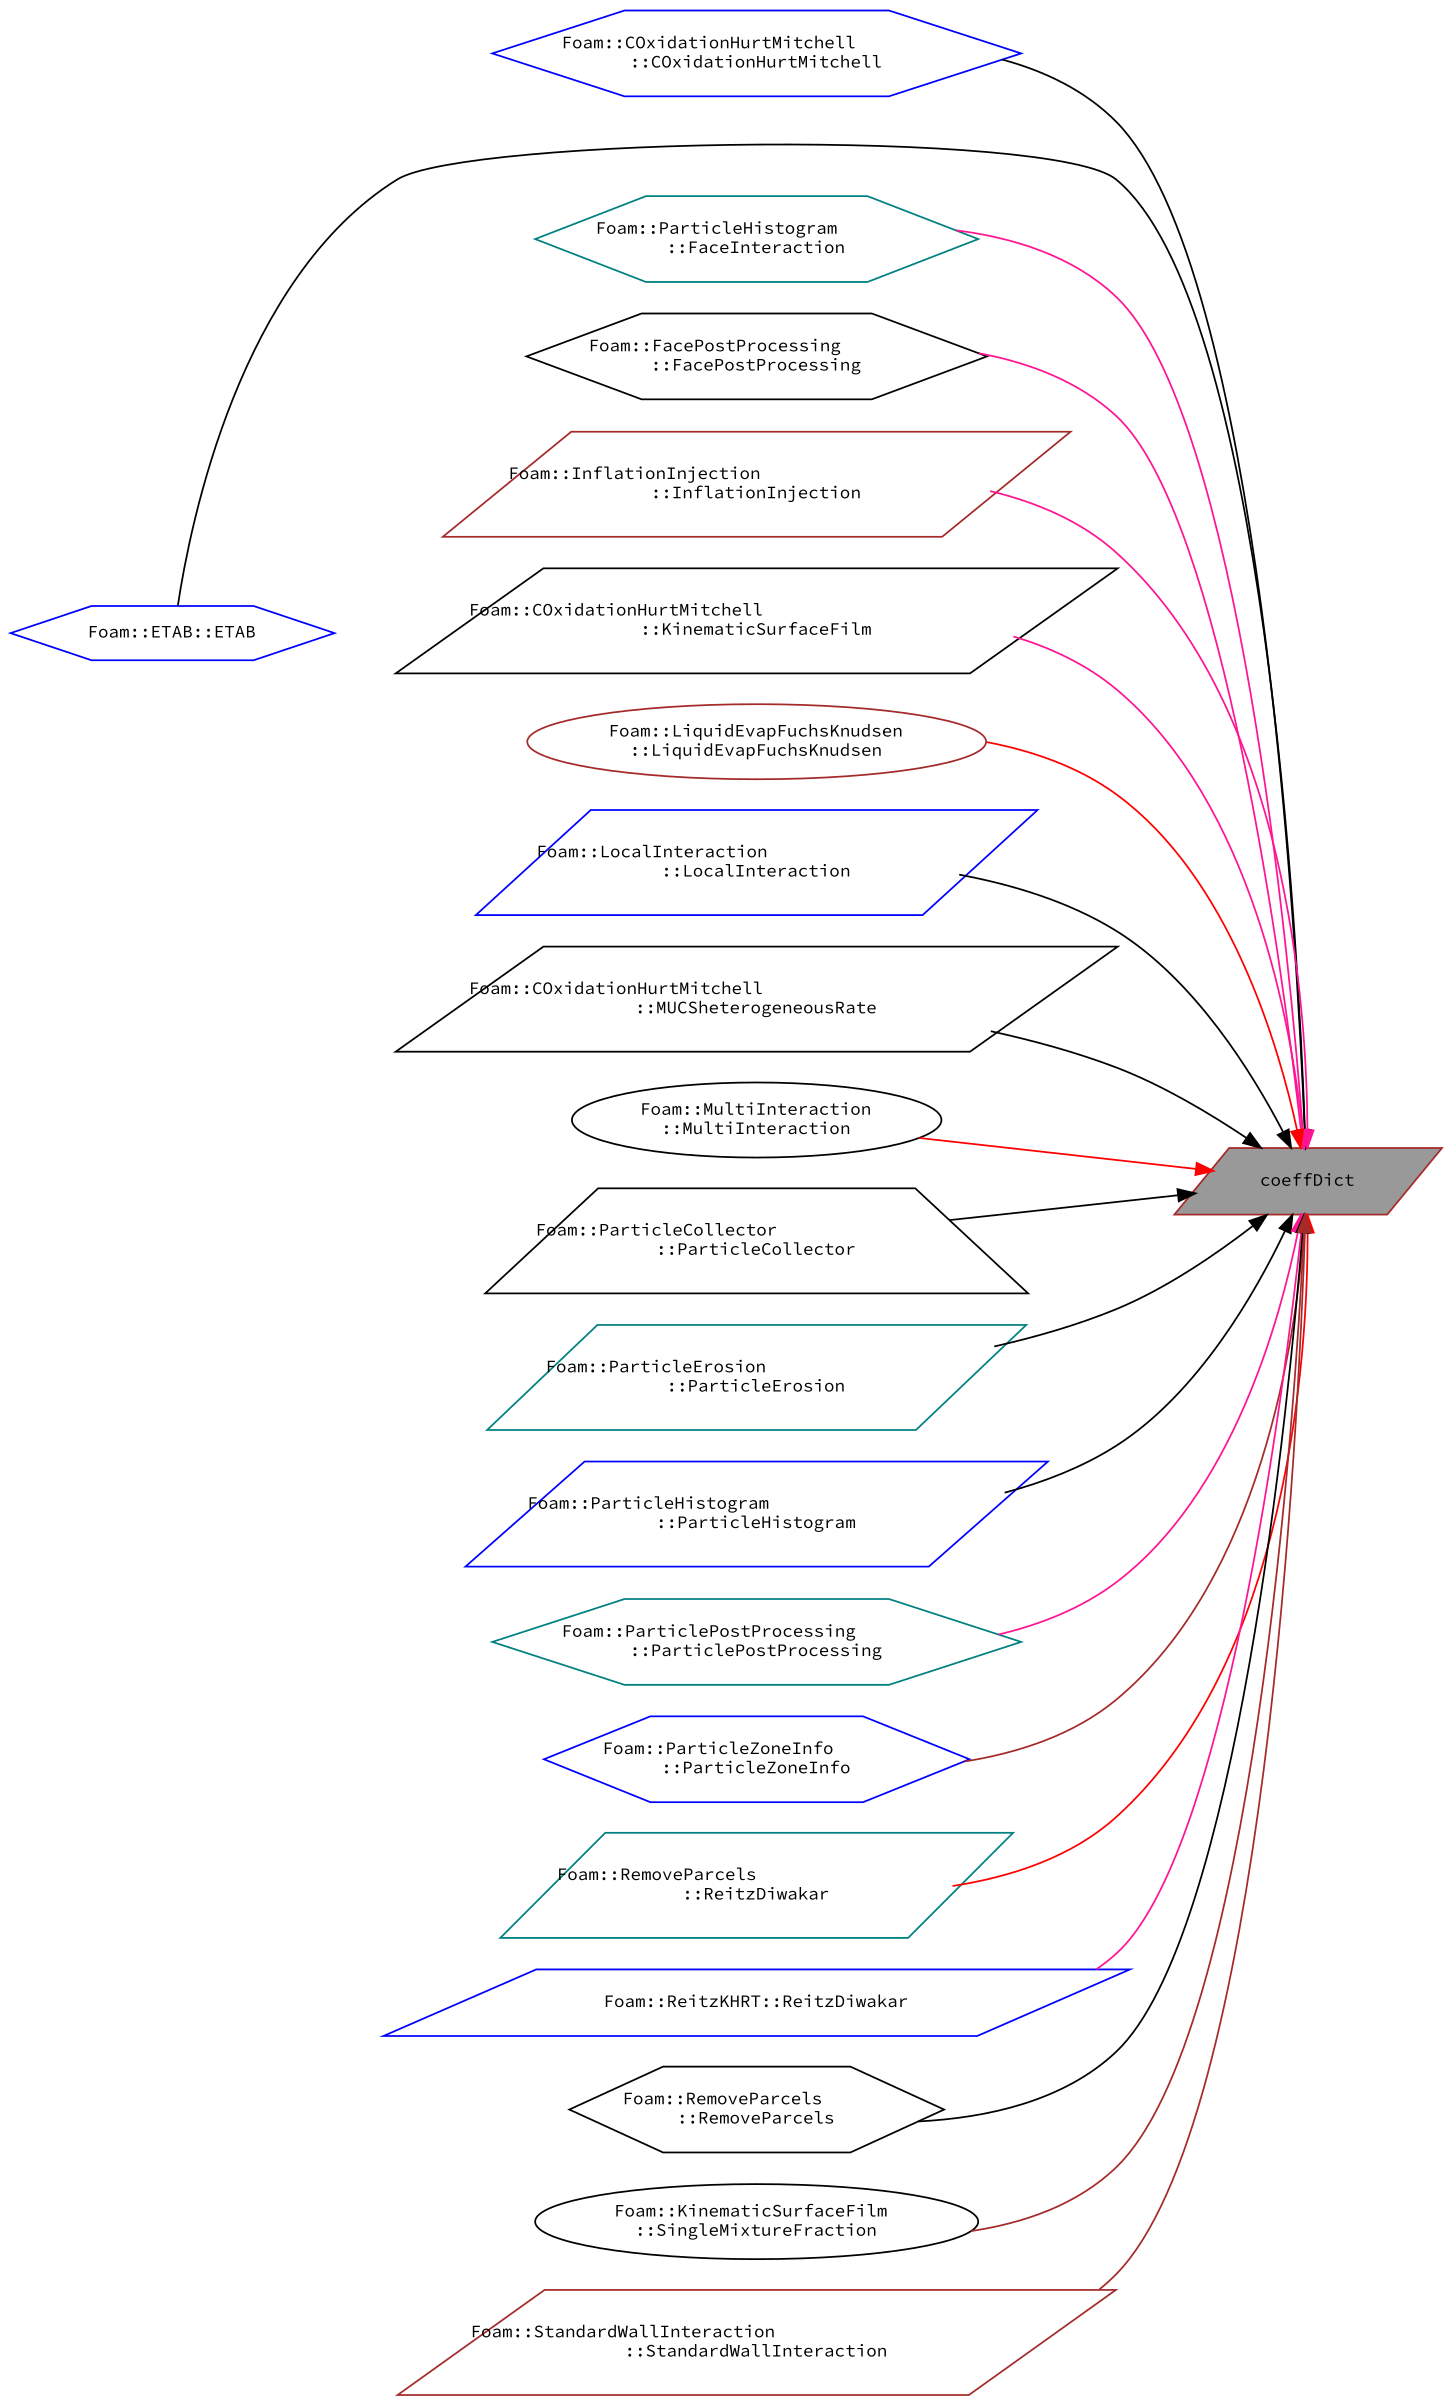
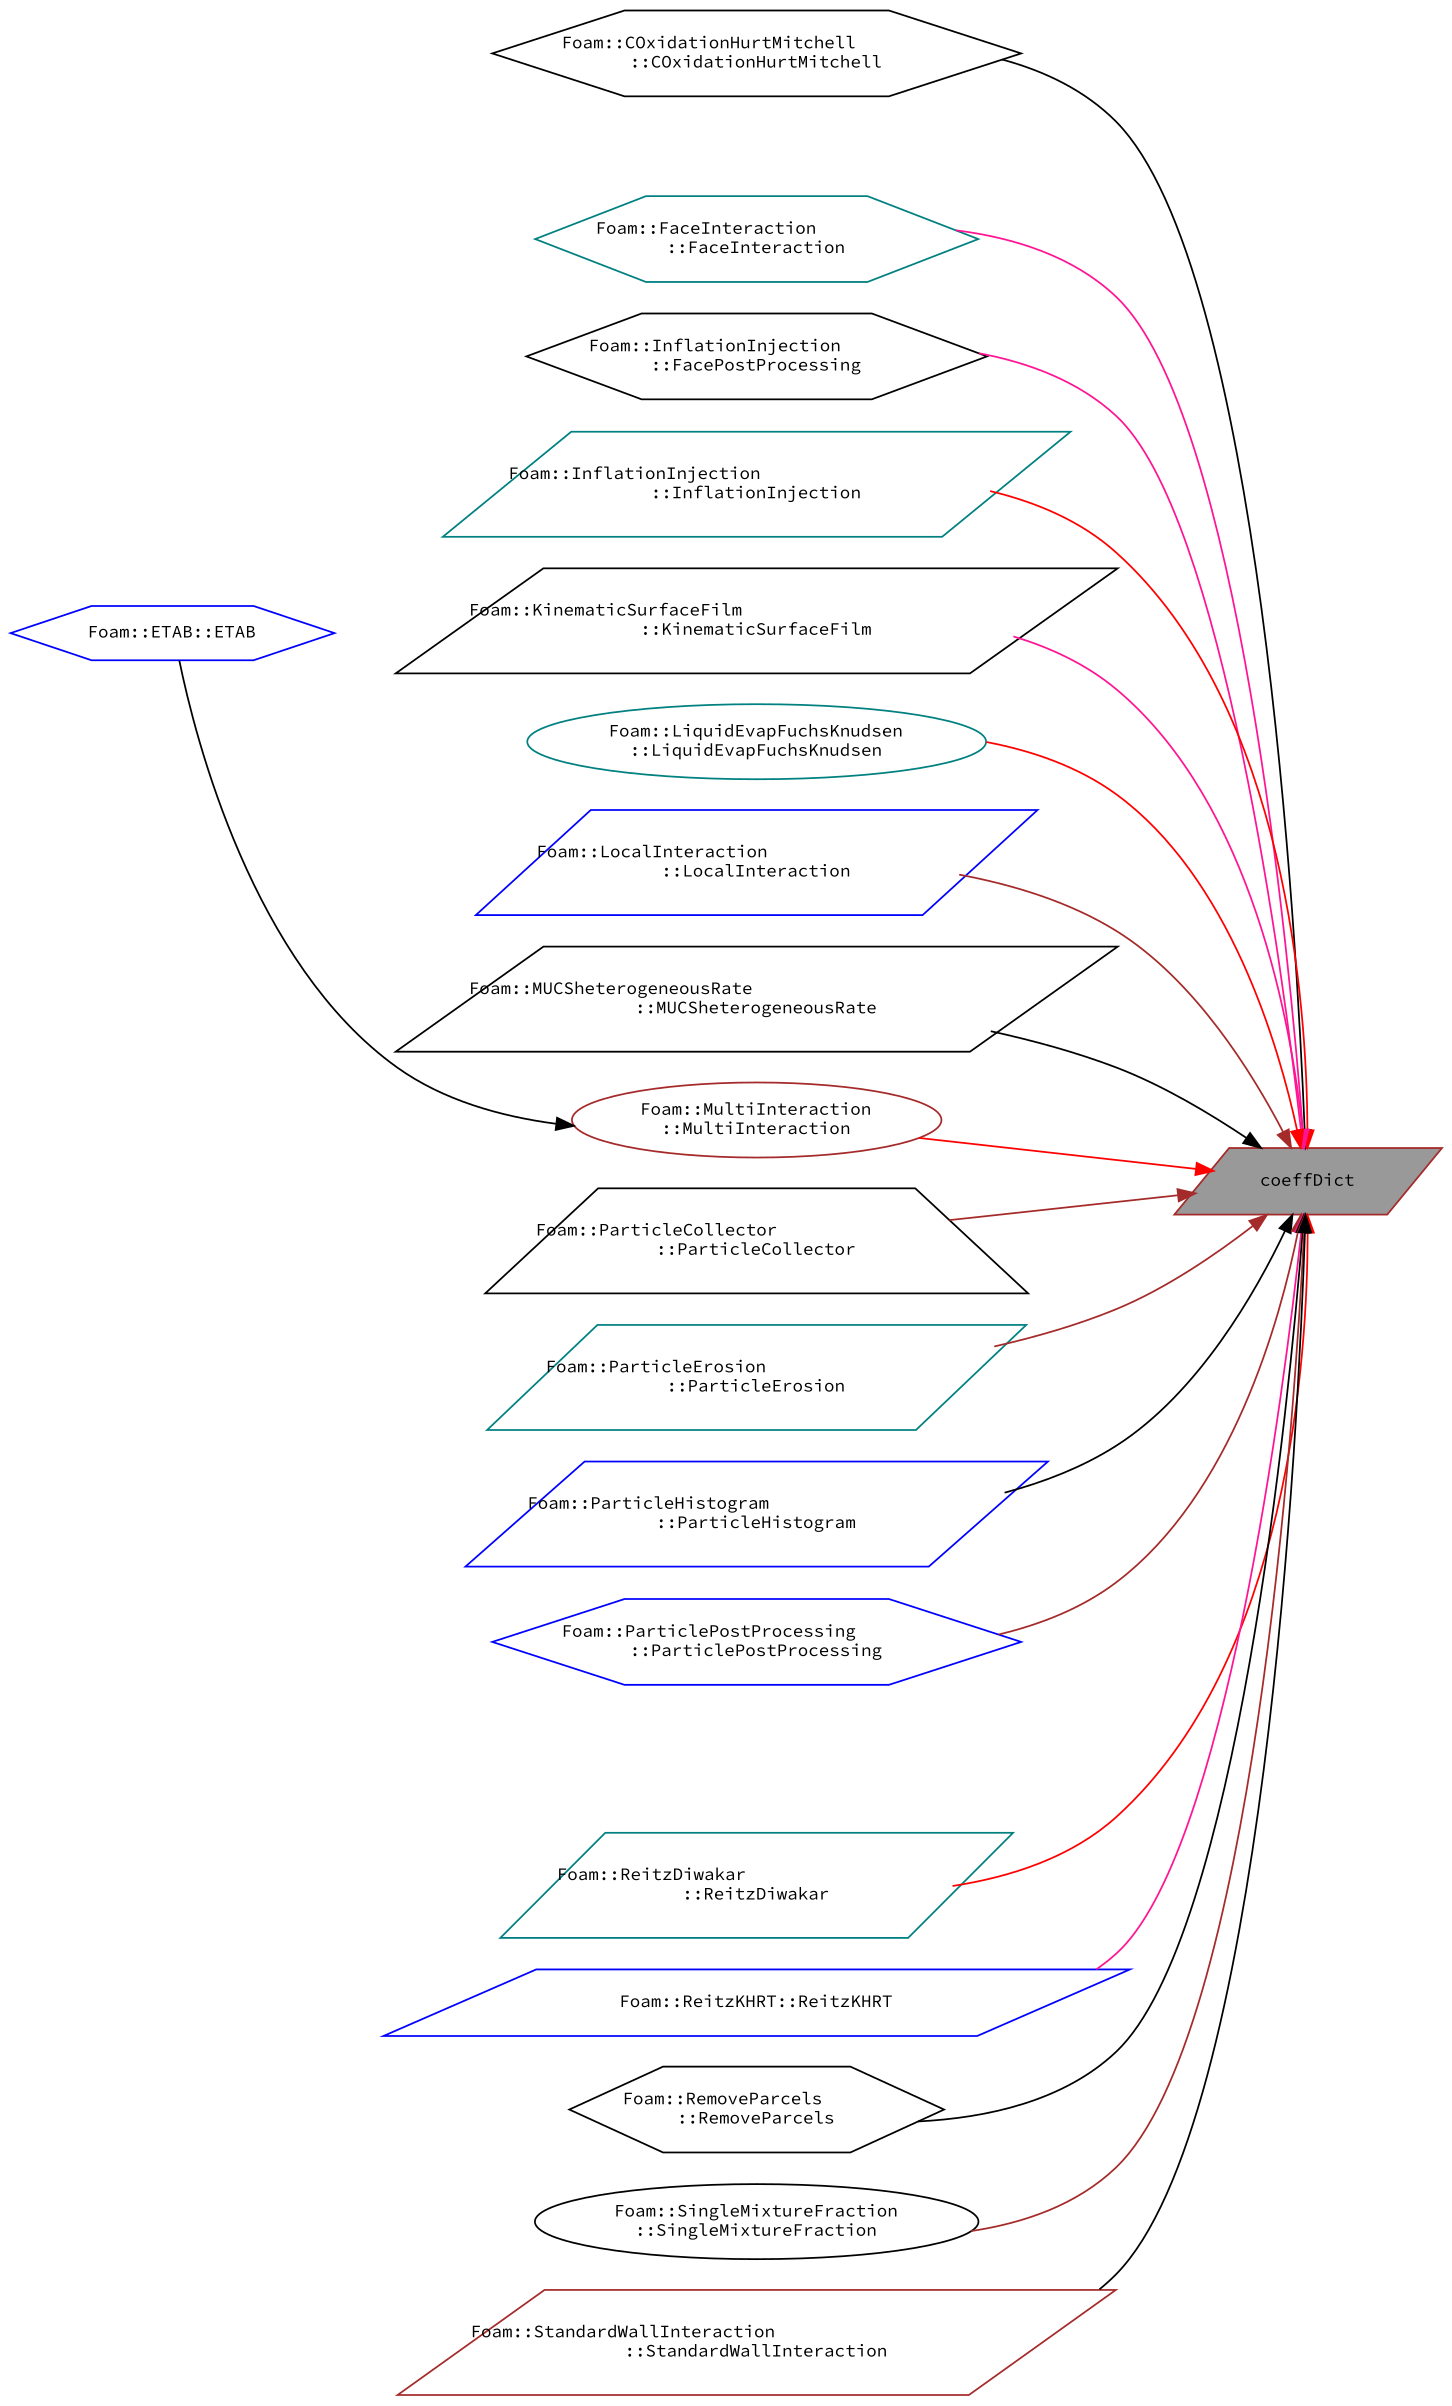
node "Foam::COxidationHurtMitchell ::COxidationHurtMitchell": color blue -> black
edge "Foam::ETAB::ETAB" -> "coeffDict": now "Foam::ETAB::ETAB" -> "Foam::MultiInteraction ::MultiInteraction"
node "Foam::ParticleHistogram ::FaceInteraction": label "Foam::ParticleHistogram ::FaceInteraction" -> "Foam::FaceInteraction ::FaceInteraction"
node "Foam::FacePostProcessing ::FacePostProcessing": label "Foam::FacePostProcessing ::FacePostProcessing" -> "Foam::InflationInjection ::FacePostProcessing"
node "Foam::InflationInjection ::InflationInjection": color brown -> teal
node "Foam::COxidationHurtMitchell ::KinematicSurfaceFilm": label "Foam::COxidationHurtMitchell ::KinematicSurfaceFilm" -> "Foam::KinematicSurfaceFilm ::KinematicSurfaceFilm"
edge "Foam::InflationInjection ::InflationInjection" -> "coeffDict": color deeppink -> red
node "Foam::LiquidEvapFuchsKnudsen ::LiquidEvapFuchsKnudsen": color brown -> teal
edge "Foam::LocalInteraction ::LocalInteraction" -> "coeffDict": color black -> brown
node "Foam::COxidationHurtMitchell ::MUCSheterogeneousRate": label "Foam::COxidationHurtMitchell ::MUCSheterogeneousRate" -> "Foam::MUCSheterogeneousRate ::MUCSheterogeneousRate"
node "Foam::MultiInteraction ::MultiInteraction": color black -> brown
edge "Foam::ParticleCollector ::ParticleCollector" -> "coeffDict": color black -> brown
edge "Foam::ParticleErosion ::ParticleErosion" -> "coeffDict": color black -> brown
edge "Foam::ParticlePostProcessing ::ParticlePostProcessing" -> "coeffDict": color deeppink -> brown
node "Foam::ParticlePostProcessing ::ParticlePostProcessing": color teal -> blue
node "Foam::ParticleZoneInfo ::ParticleZoneInfo": removed
edge "Foam::StandardWallInteraction ::StandardWallInteraction" -> "coeffDict": color brown -> black
node "Foam::RemoveParcels ::ReitzDiwakar": label "Foam::RemoveParcels ::ReitzDiwakar" -> "Foam::ReitzDiwakar ::ReitzDiwakar"
node "Foam::ReitzKHRT::ReitzDiwakar": label "Foam::ReitzKHRT::ReitzDiwakar" -> "Foam::ReitzKHRT::ReitzKHRT"
node "Foam::KinematicSurfaceFilm ::SingleMixtureFraction": label "Foam::KinematicSurfaceFilm ::SingleMixtureFraction" -> "Foam::SingleMixtureFraction ::SingleMixtureFraction"
